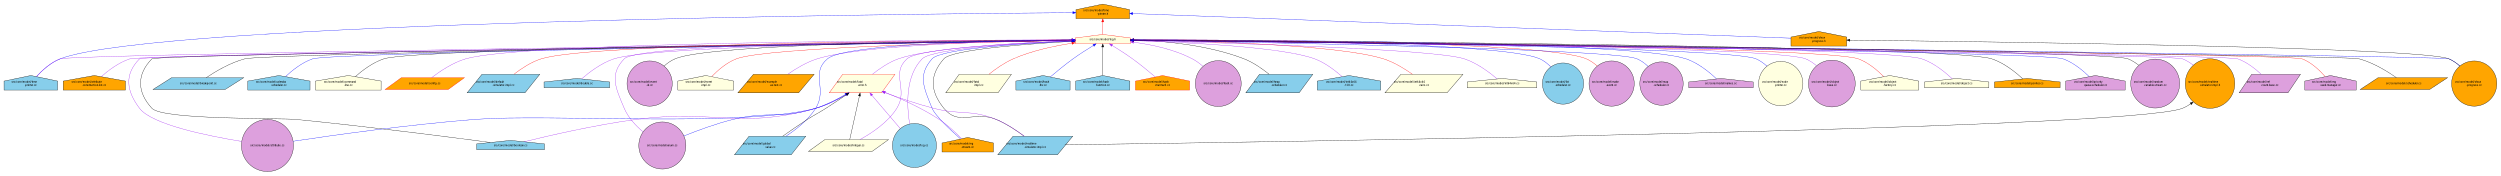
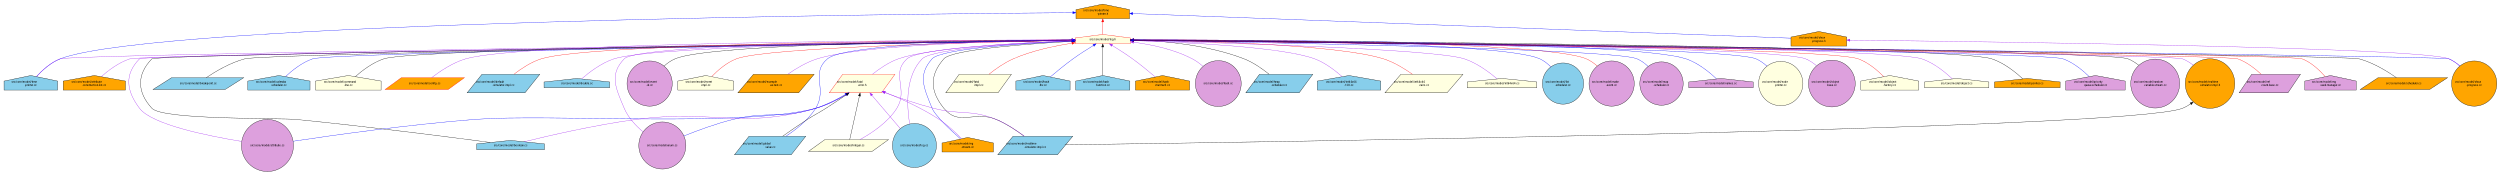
edge "src/core/model/show -progress.cc" -> "src/core/model/show -progress.h": color black -> purple
edge "src/core/model/ref -count-base.cc" -> "src/core/model/log.h": color purple -> red
node "src/core/model/hash -murmur3.cc": color red -> black
